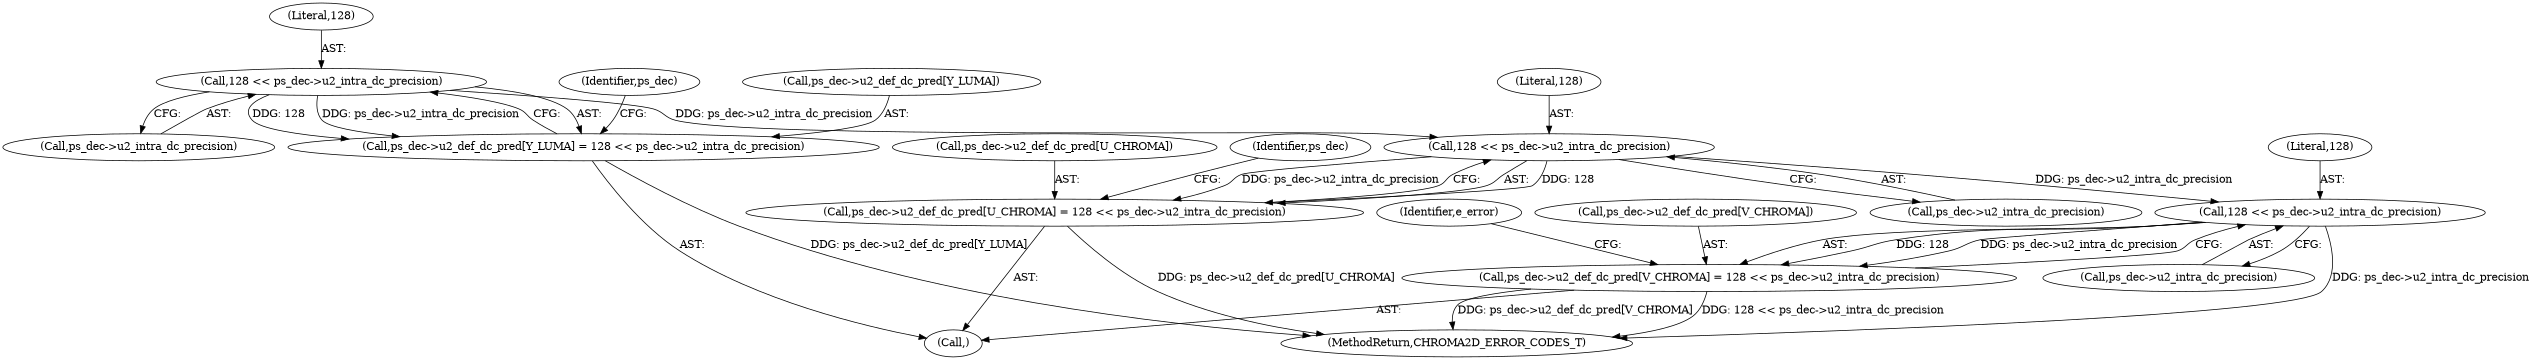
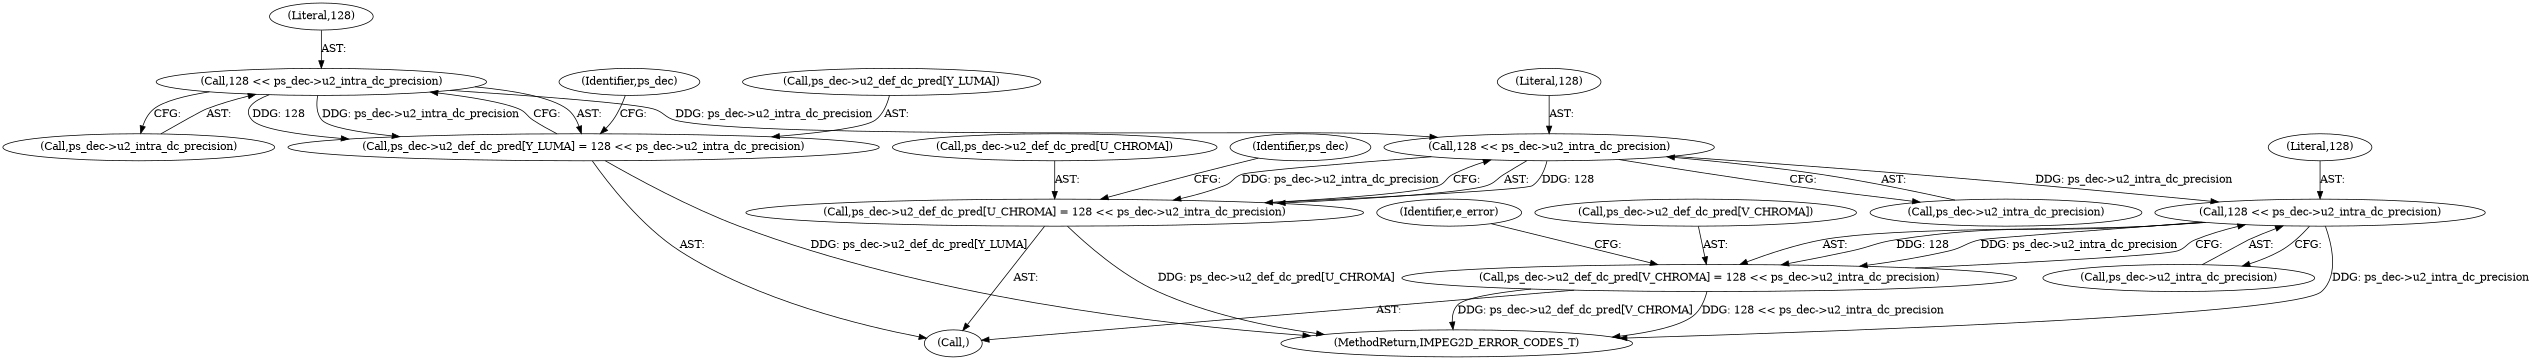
node "(MethodReturn,CHROMA2D_ERROR_CODES_T)": label "(MethodReturn,CHROMA2D_ERROR_CODES_T)" -> "(MethodReturn,IMPEG2D_ERROR_CODES_T)"
